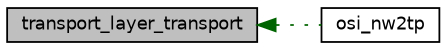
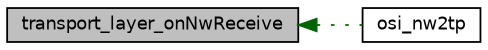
node "transport_layer_transport": label "transport_layer_transport" -> "transport_layer_onNwReceive"
